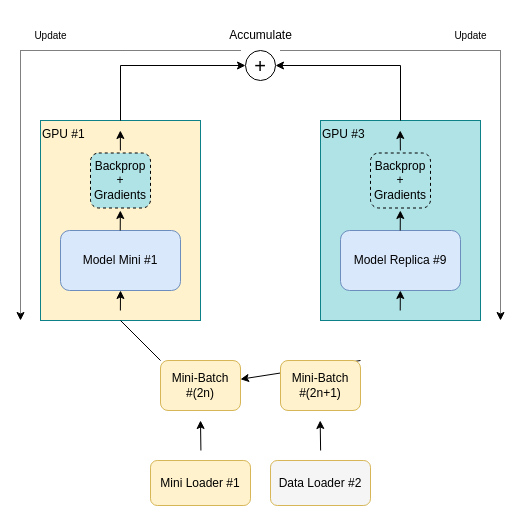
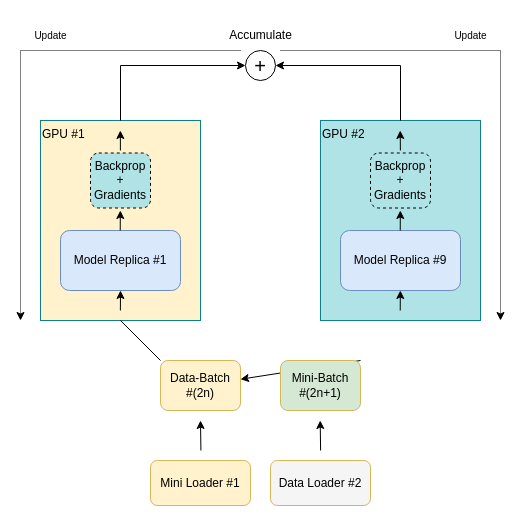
node "GPU #3": label "GPU #3" -> "GPU #2"
node "Model Mini #1": label "Model Mini #1" -> "Model Replica #1"
node "Mini-Batch #(2n)": label "Mini-Batch #(2n)" -> "Data-Batch #(2n)"
node "Mini-Batch #(2n+1)": fillcolor #fff2cc -> #d5e8d4
